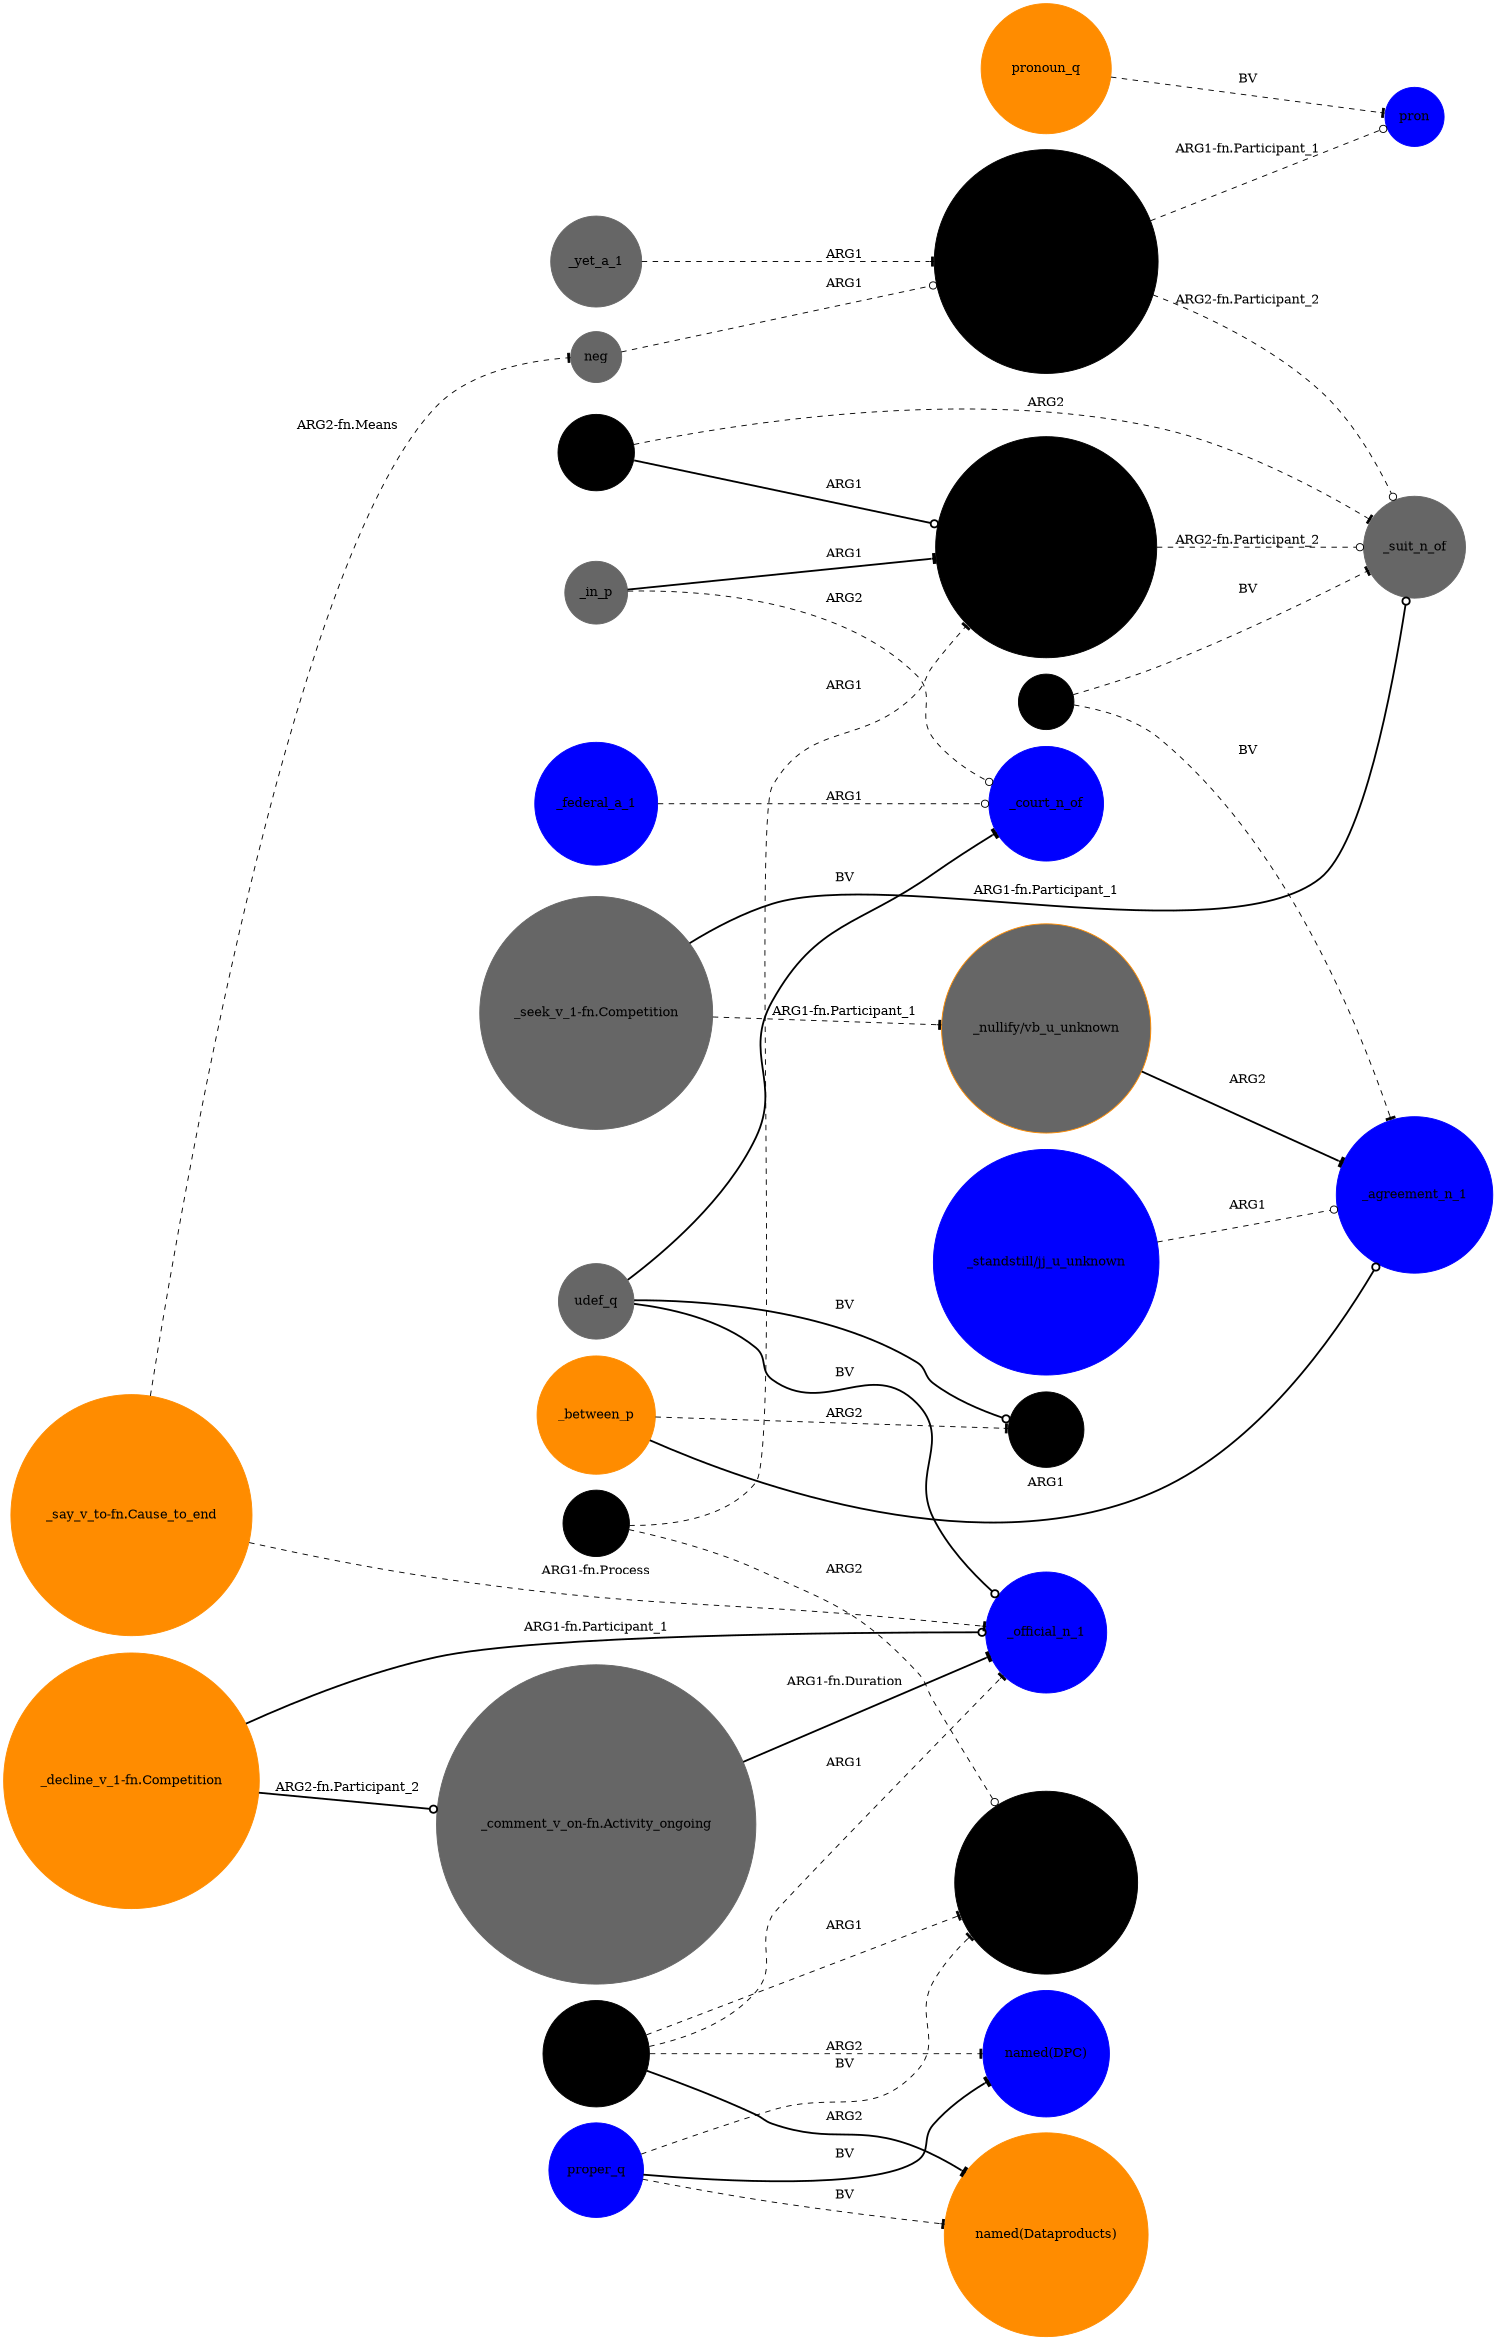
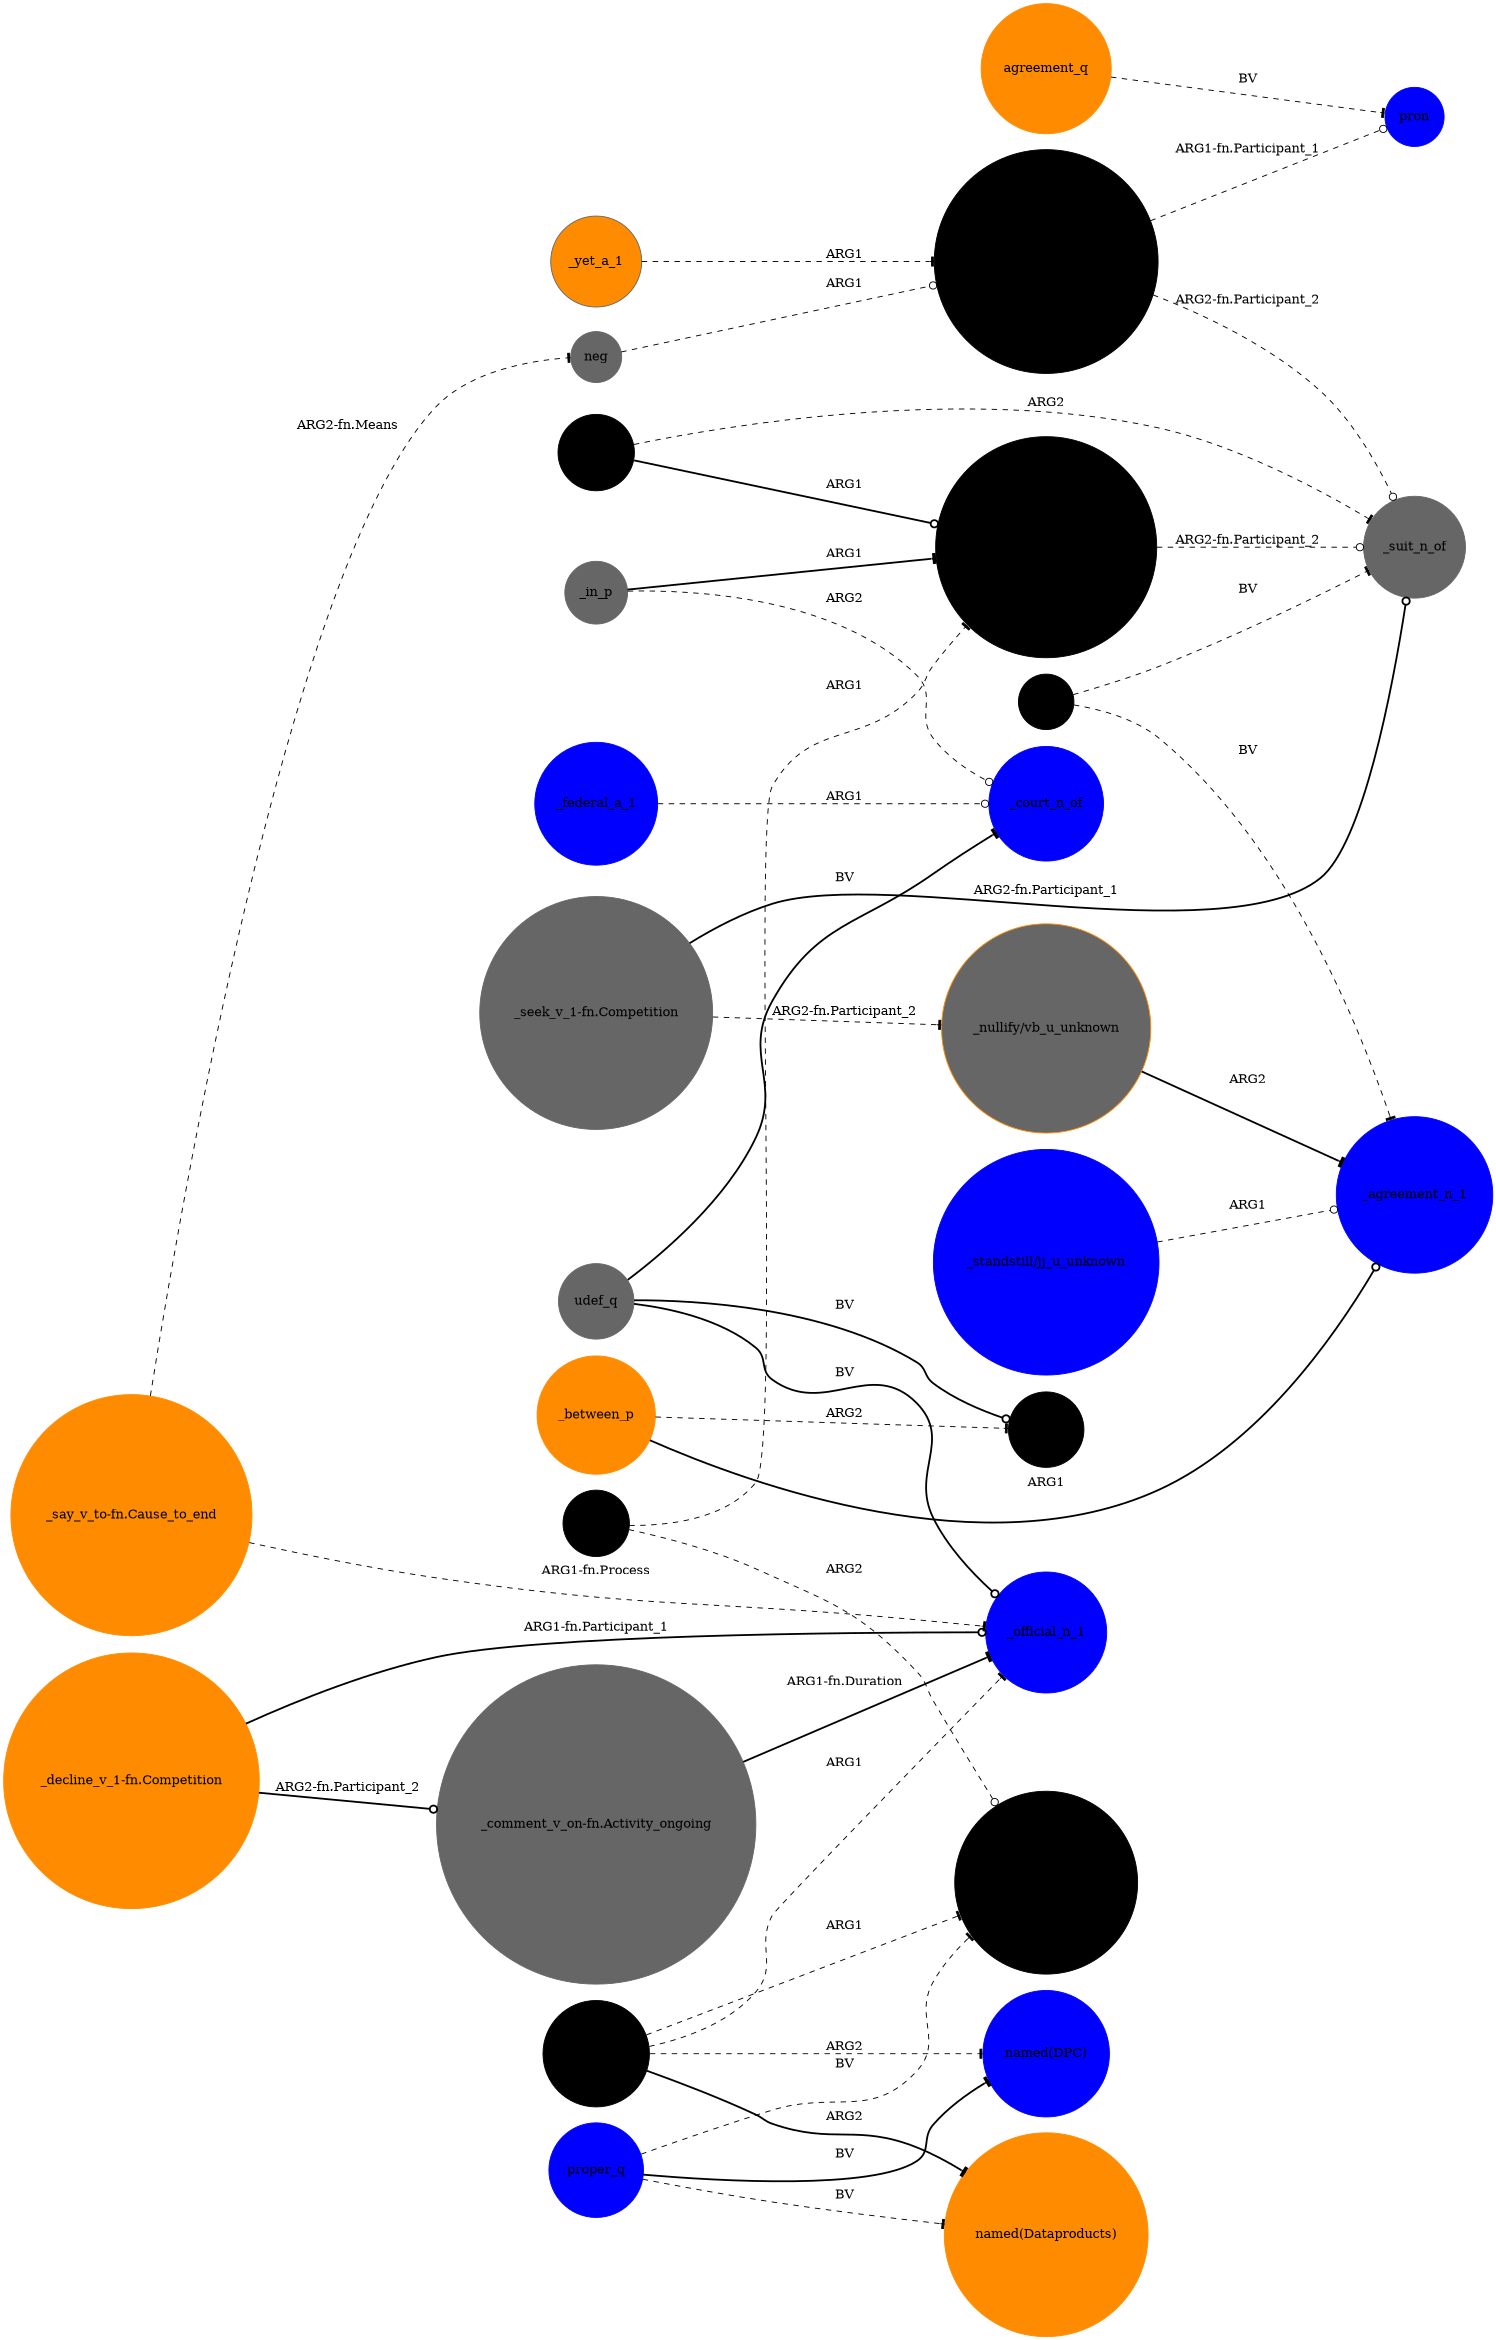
node "pronoun_q": label "pronoun_q" -> "agreement_q"
node "_yet_a_1": fillcolor gray40 -> darkorange
edge "_seek_v_1-fn.Competition" -> "_suit_n_of": label "ARG1-fn.Participant_1" -> "ARG2-fn.Participant_1"
edge "_seek_v_1-fn.Competition" -> "_nullify/vb_u_unknown": label "ARG1-fn.Participant_1" -> "ARG2-fn.Participant_2"
